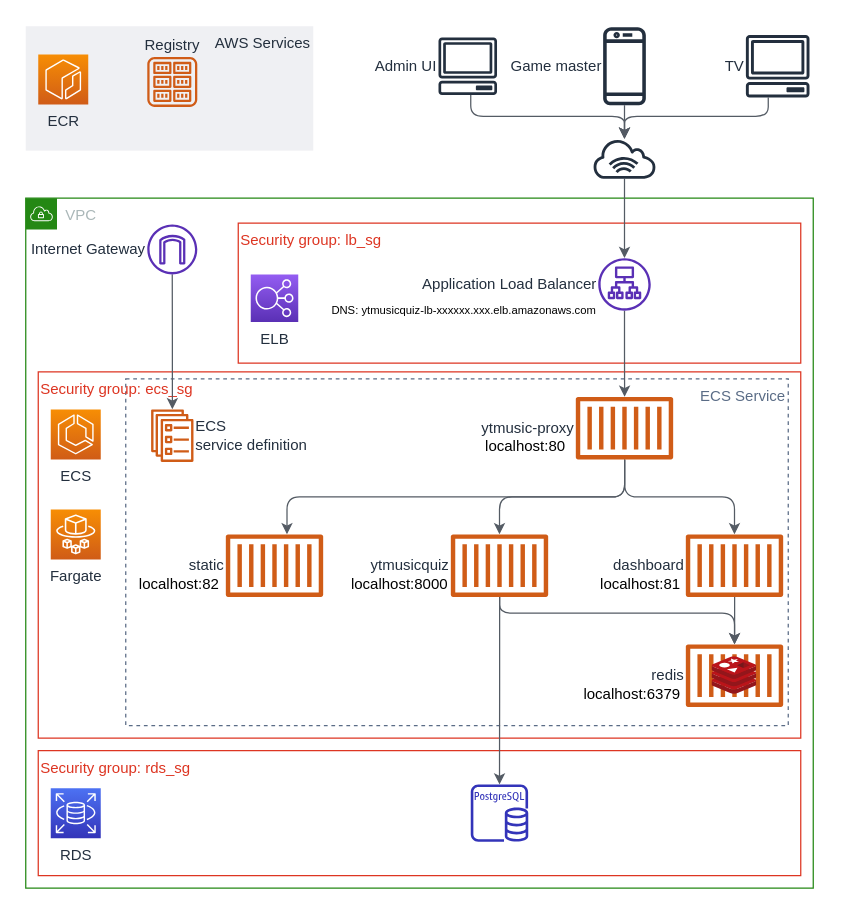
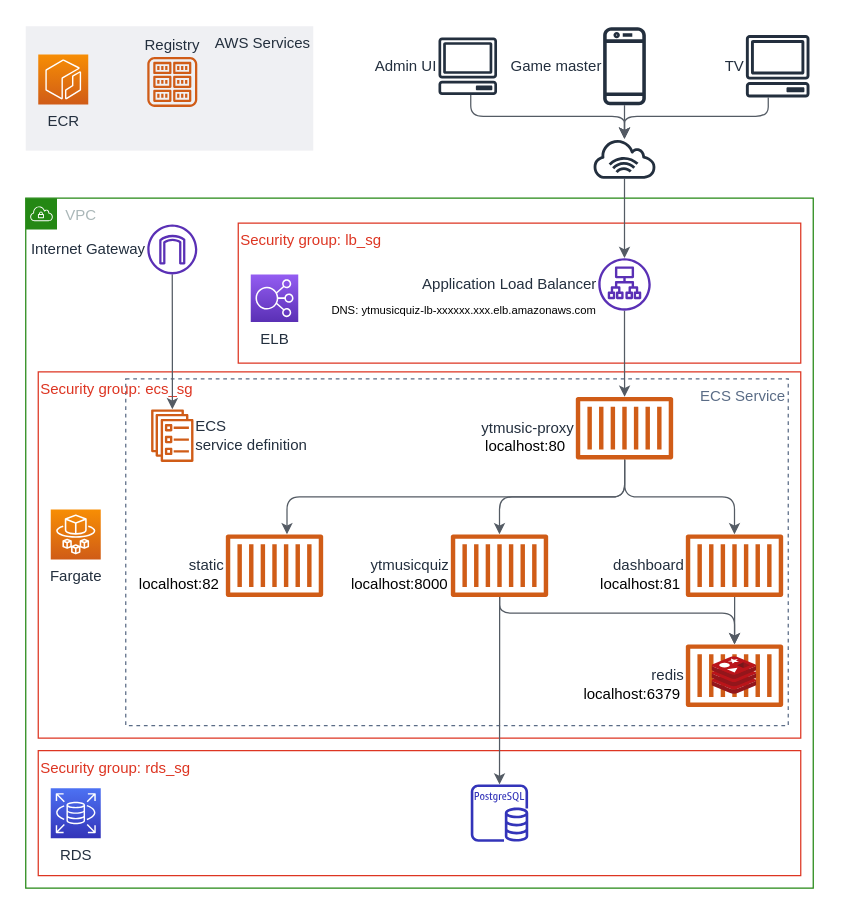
node "ECS": removed
